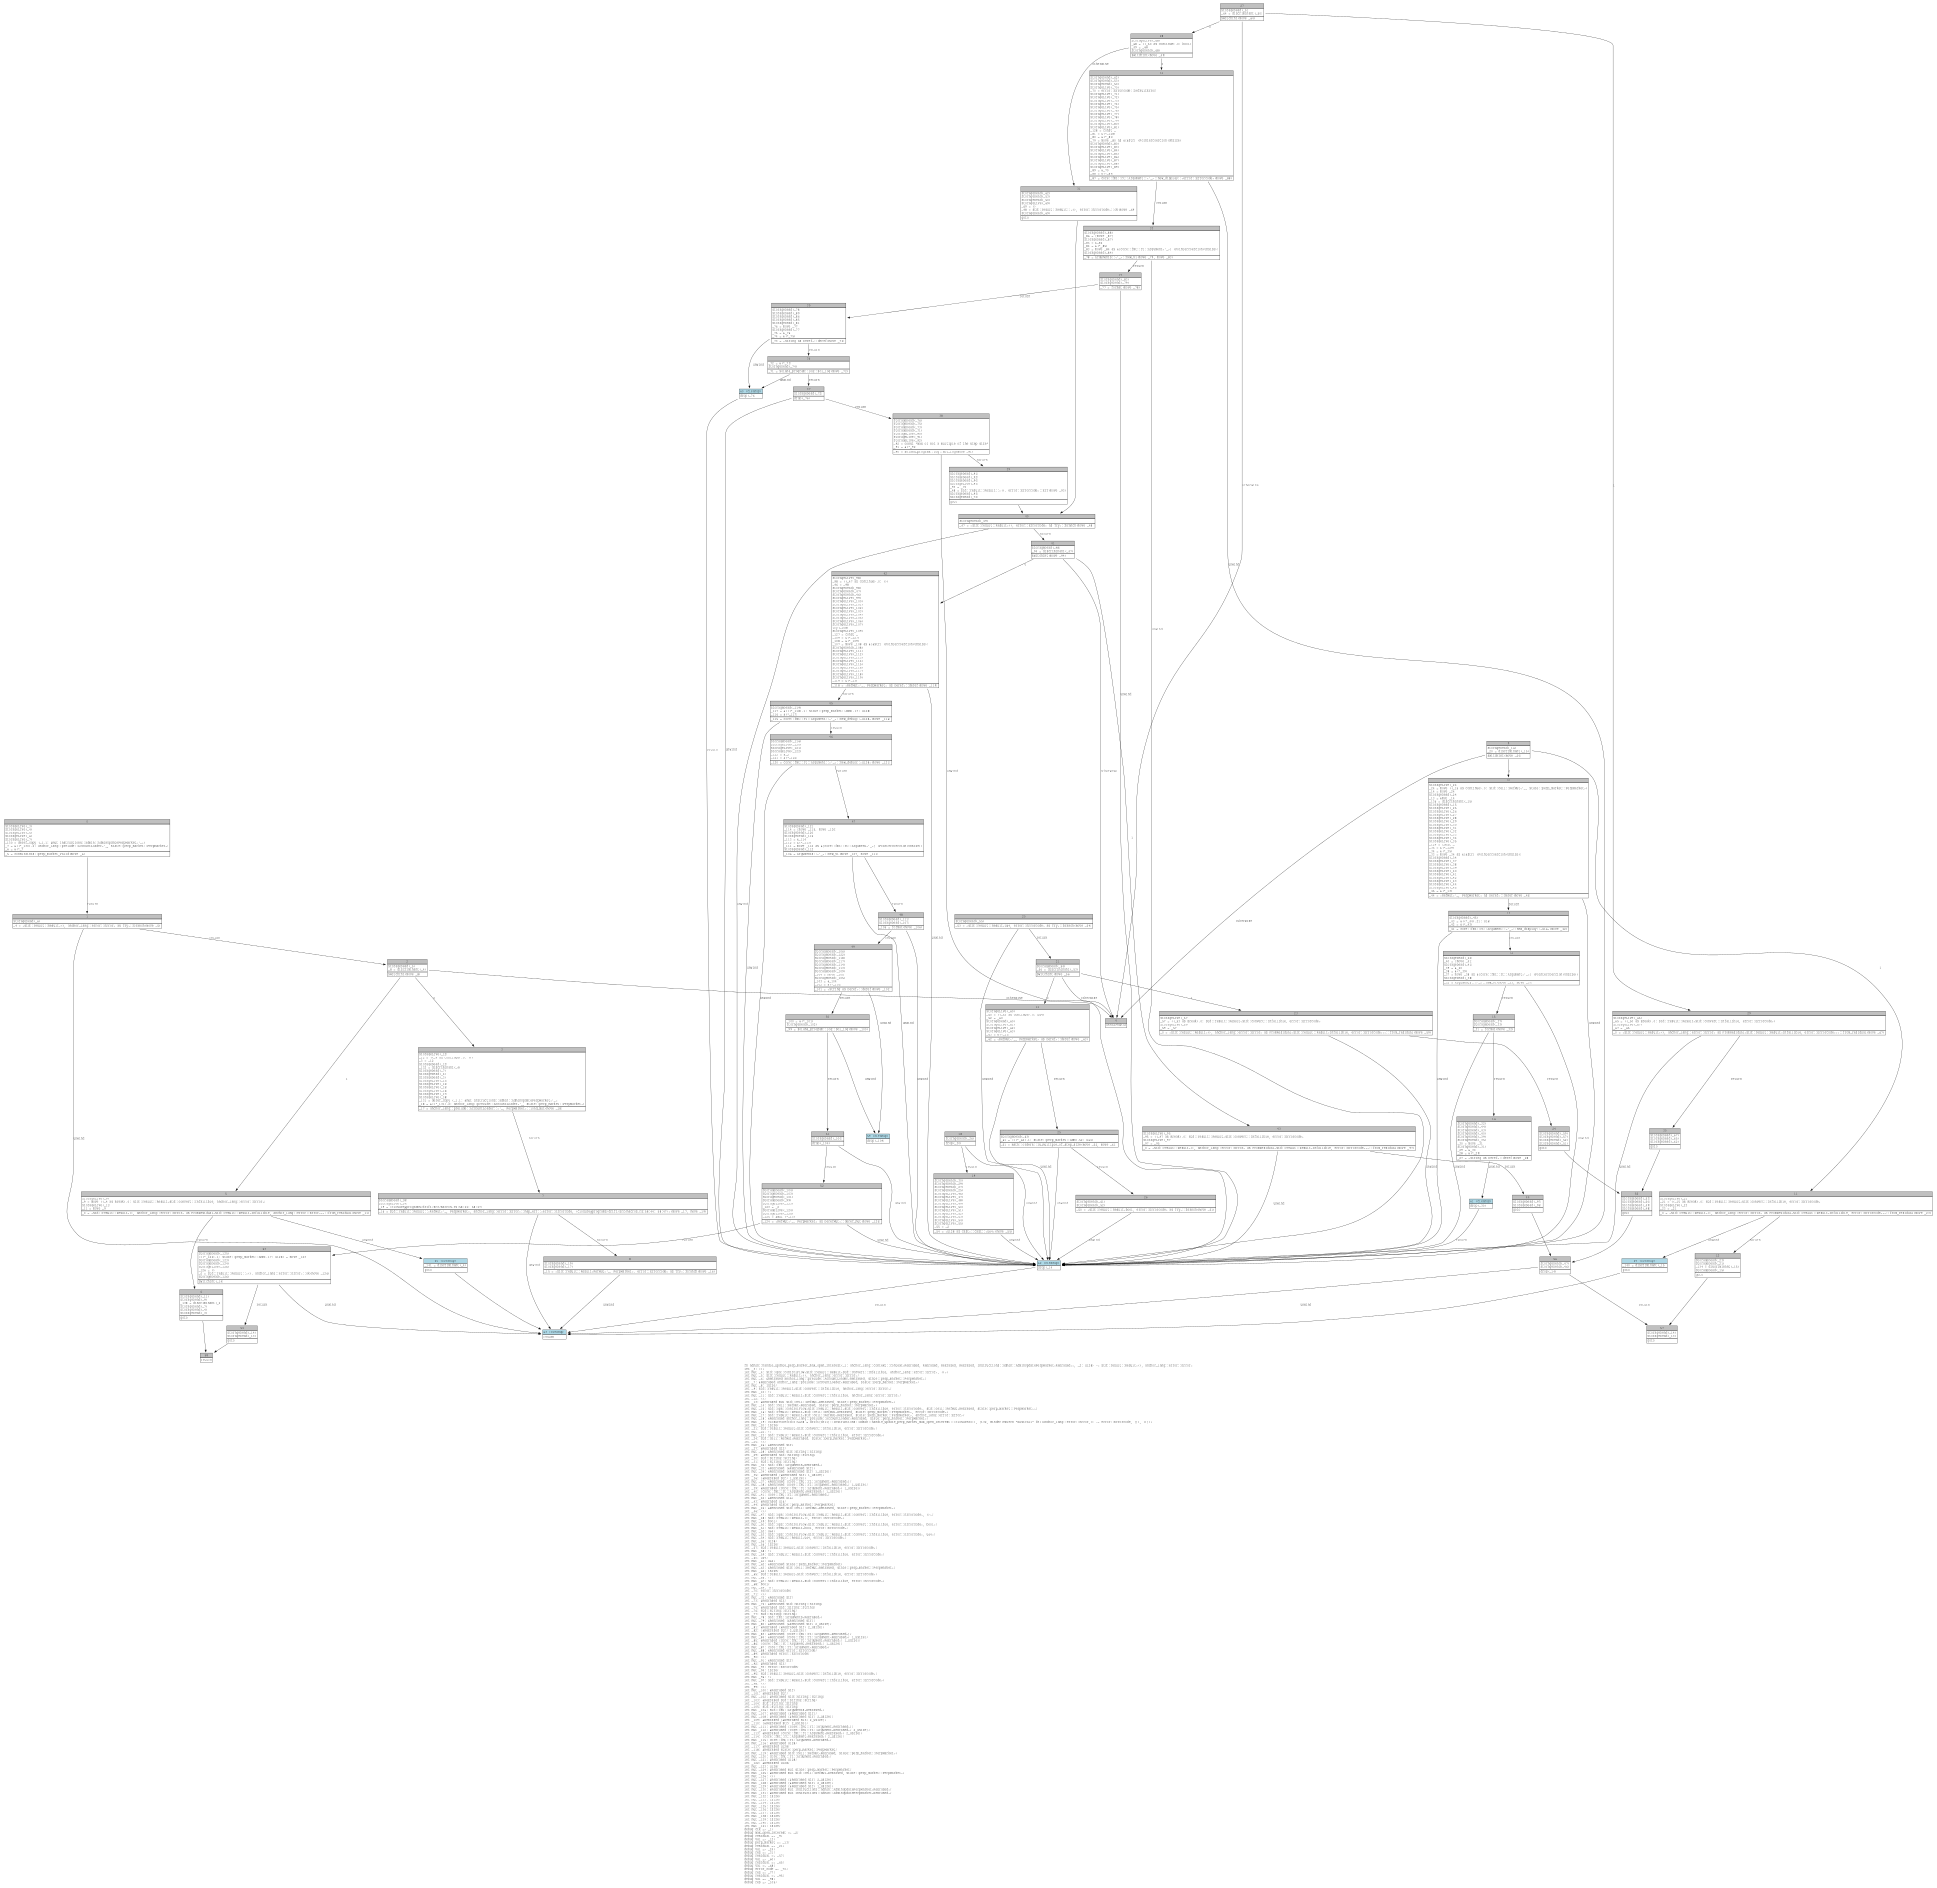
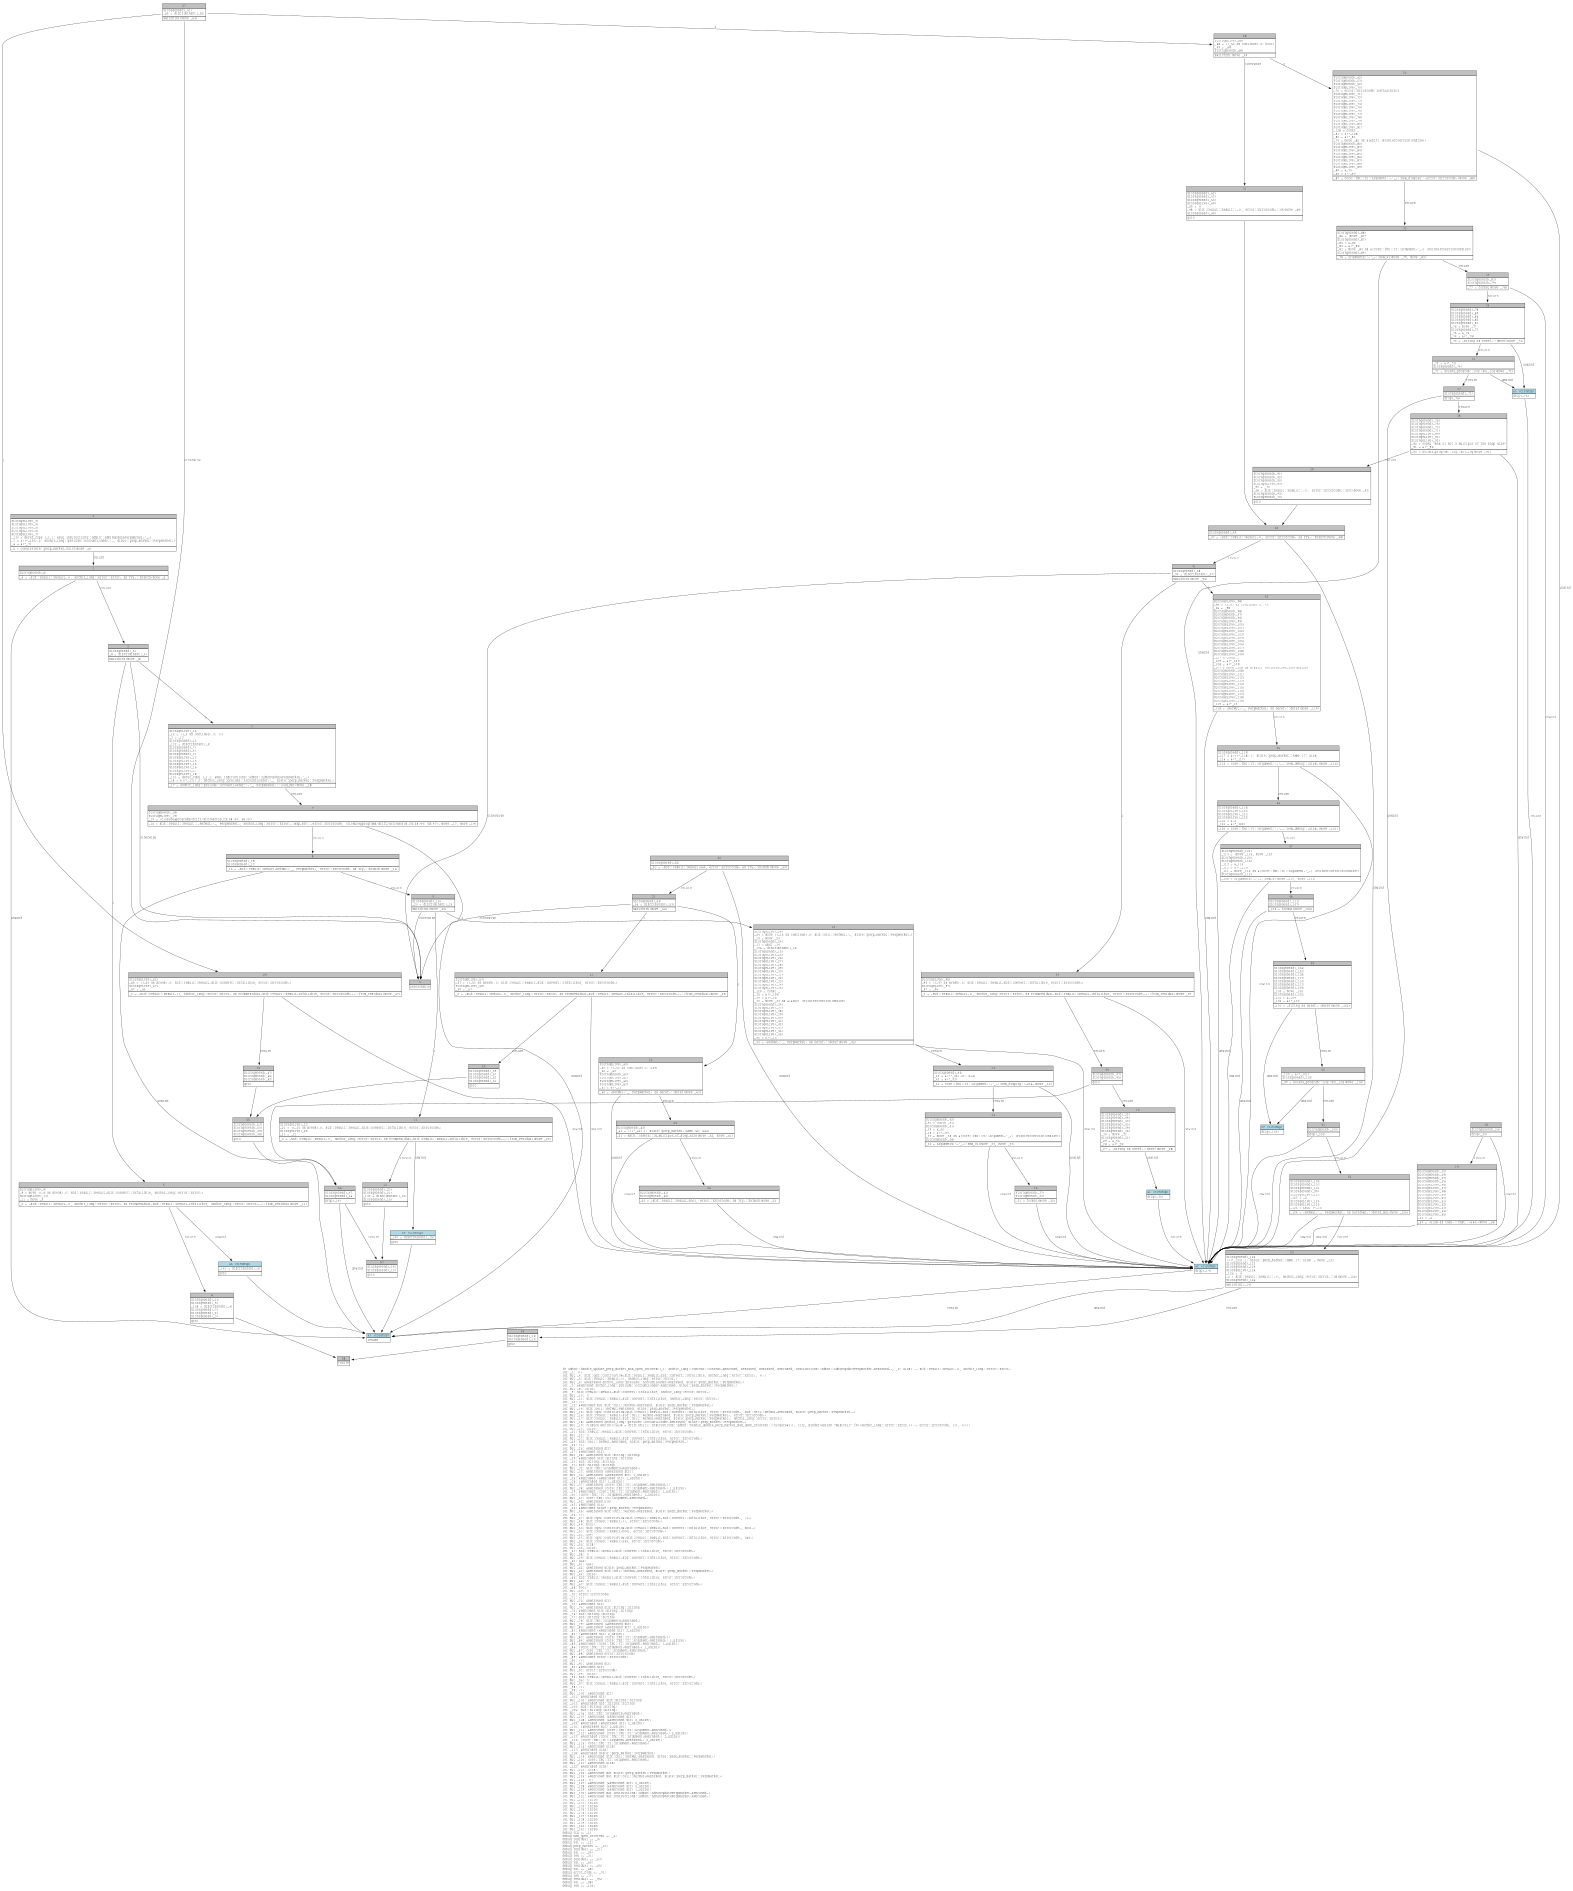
node "42": text "Try(_108)" -> "StorageLive(_108)"
edge "8" -> "9": added, label "return"
edge "15" -> "16": now "44" -> "16"
